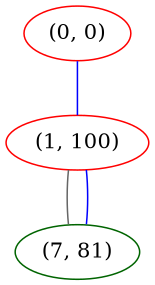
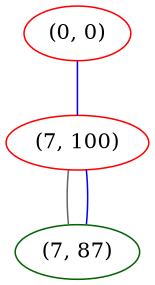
node "(1, 100)": label "(1, 100)" -> "(7, 100)"
node "(7, 81)": label "(7, 81)" -> "(7, 87)"
